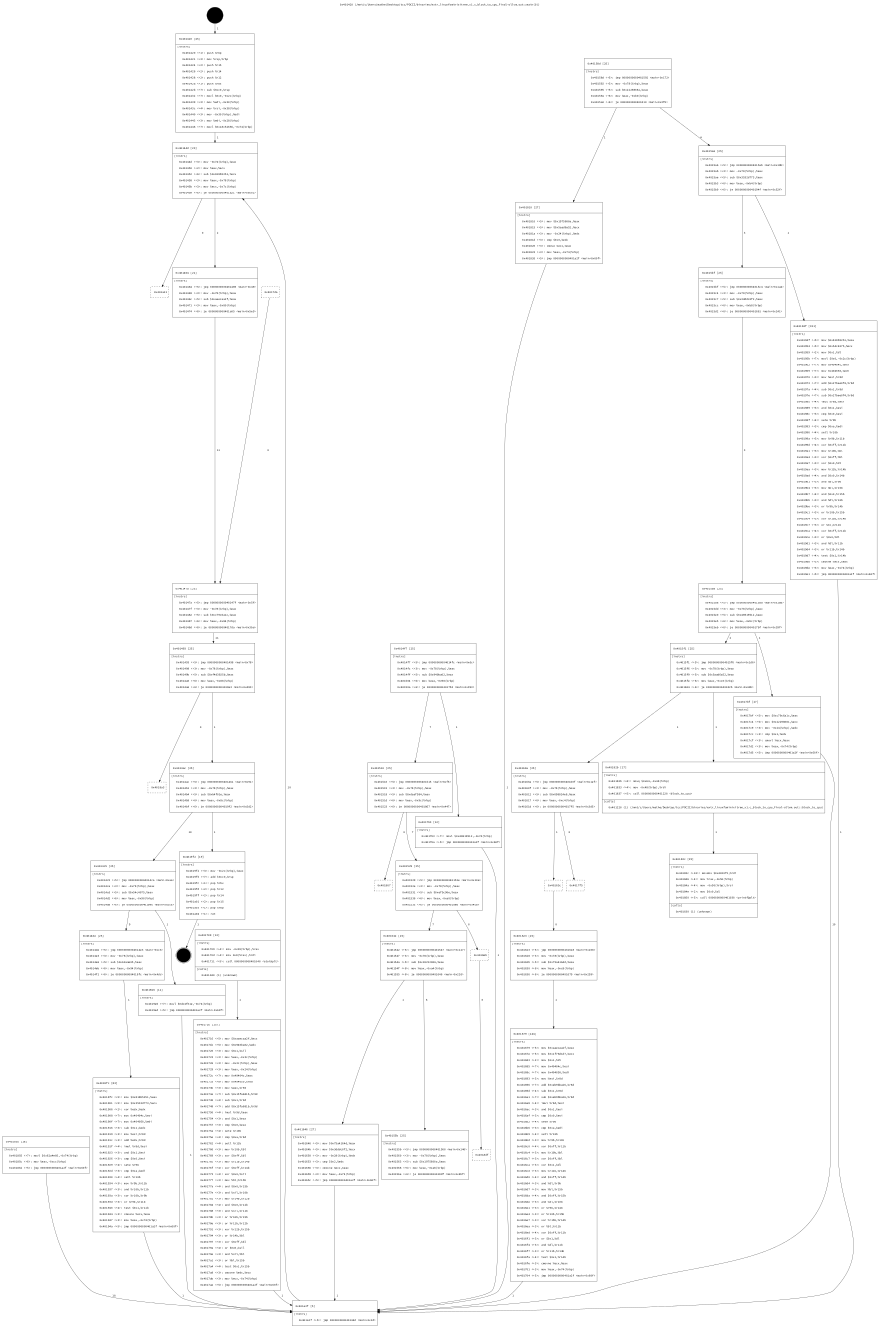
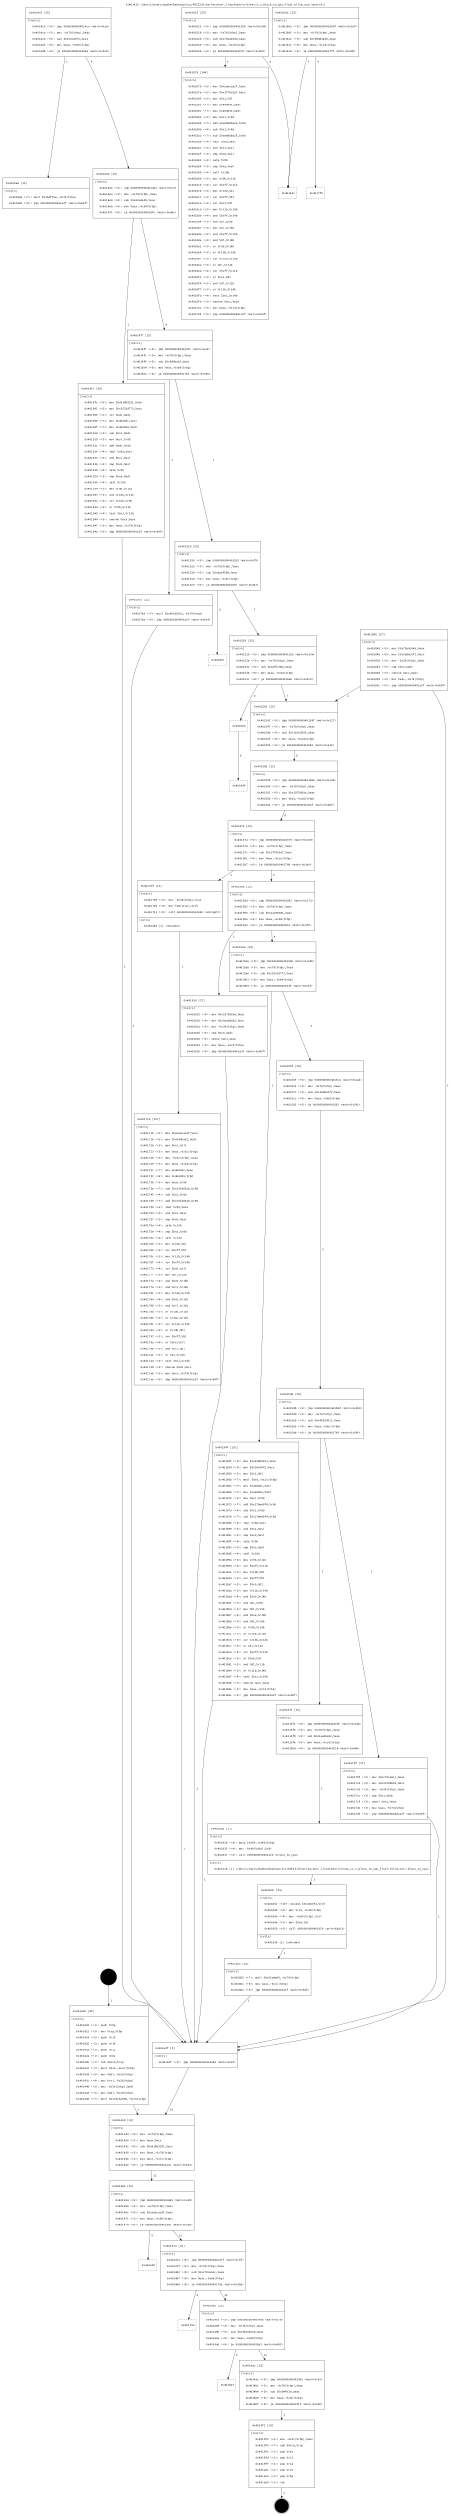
edge "0x40144d [23]" -> "0x401464 [22]": label " 2" -> " 11"
edge "0x4014de [25]" -> "0x4014f7 [25]": added, label "8"
node "0x401a21": removed
edge "0x4017da" -> "0x40147a [25]": reversed
edge "0x401493 [25]" -> "0x4014ac [25]": label " 1" -> " 11"
edge "0x4015f1 [25]" -> "0x40160a [25]": removed, label "1"
edge "0x4014ac [25]" -> "0x4014c5 [25]": removed, label "10"
node "0x401574 [25]": added
edge "0x40163c" -> "0x401623 [25]": reversed
edge "0x4017bf [27]" -> "0x401a2f [5]": label " 10" -> " 1"
edge "0x401542 [25]" -> "0x401646 [27]": reversed
edge "0x4019e6 [12]" -> "0x401a2f [5]": removed, label "1"
edge "0x401855 [18]" -> "0x401a2f [5]": label " 10" -> " 1"
edge "0x401679 [144]" -> "0x401a2f [5]": removed, label "1"
edge "0x40183c [25]" -> "0x401855 [18]": added, label "1"
node "0x401a05": added
